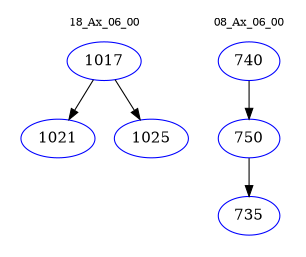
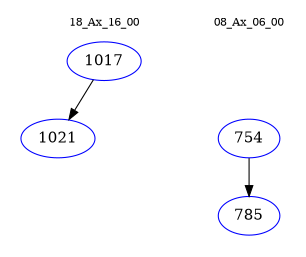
cluster "18_Ax_06_00": label "18_Ax_06_00" -> "18_Ax_16_00"
node "740": removed
node "1025": removed
node "750": label "750" -> "754"
node "735": label "735" -> "785"
